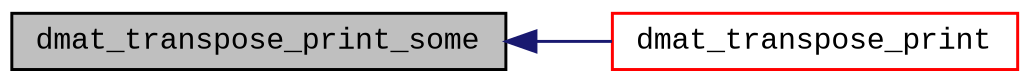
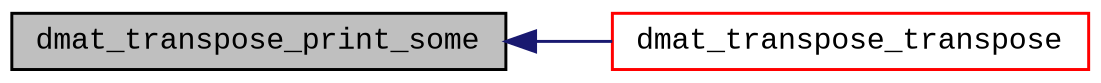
node "dmat_transpose_print": label "dmat_transpose_print" -> "dmat_transpose_transpose"
